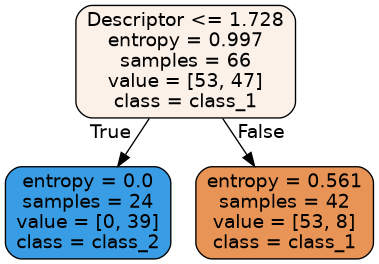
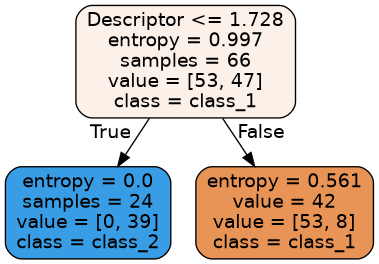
node "entropy = 0.561 samples = 42 value = [53, 8] class = class_1": label "entropy = 0.561 samples = 42 value = [53, 8] class = class_1" -> "entropy = 0.561 value = 42 value = [53, 8] class = class_1"
